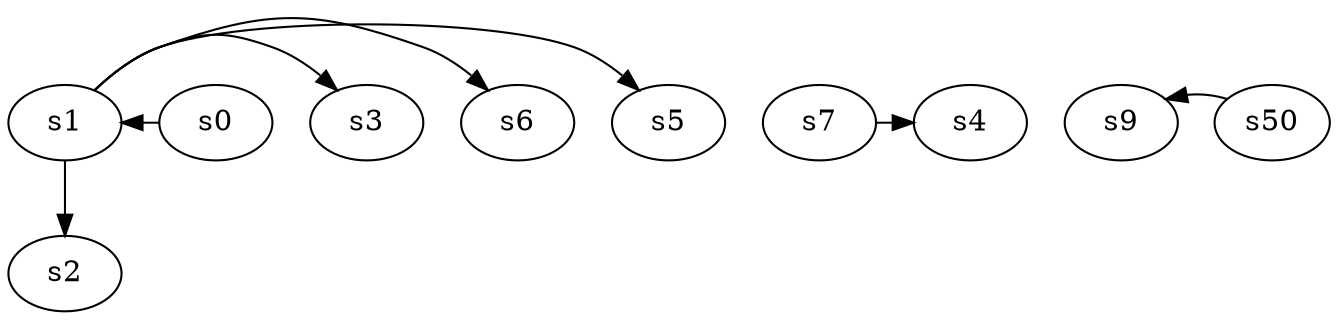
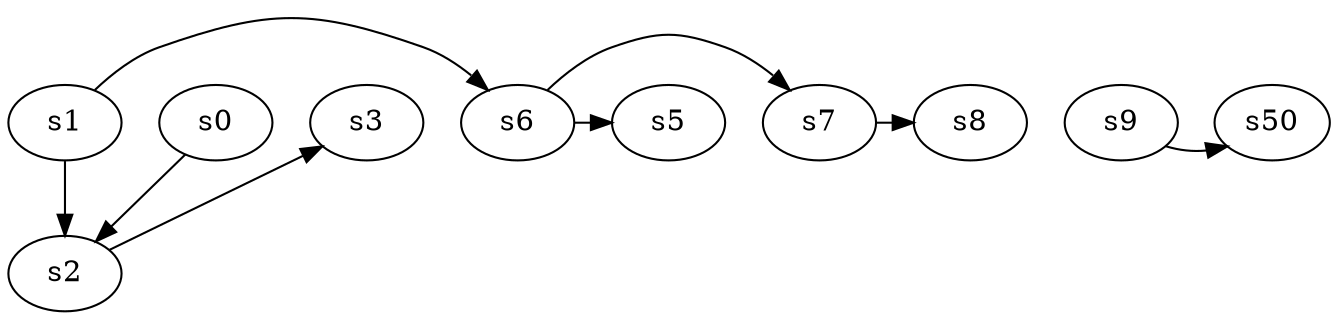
edge "s1" -> "s5": now "s6" -> "s5"
edge "s6" -> "s7": added
edge "s1" -> "s3": now "s2" -> "s3"
edge "s50" -> "s9": reversed
edge "s0" -> "s1": now "s0" -> "s2"
node "s4": label "s4" -> "s8"
